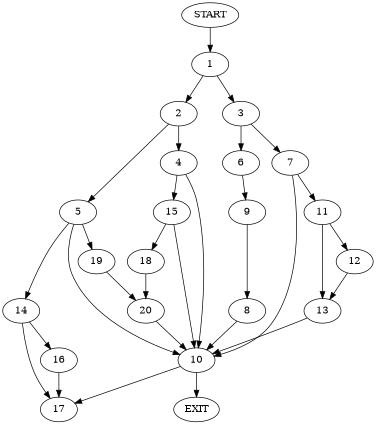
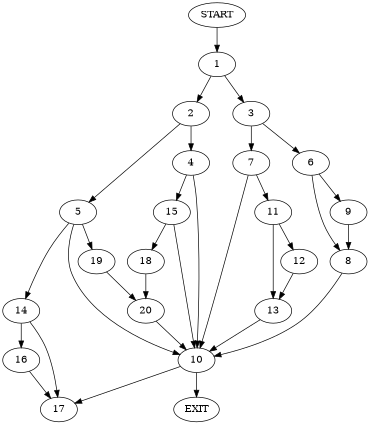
edge "6" -> "8": added
